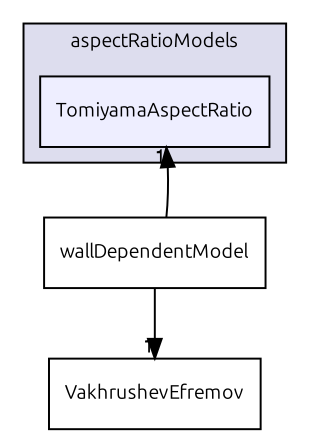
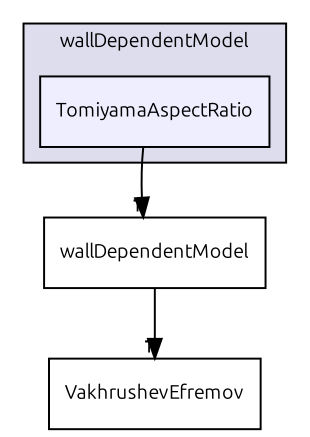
cluster "aspectRatioModels": label "aspectRatioModels" -> "wallDependentModel"
edge "wallDependentModel" -> "TomiyamaAspectRatio": reversed
